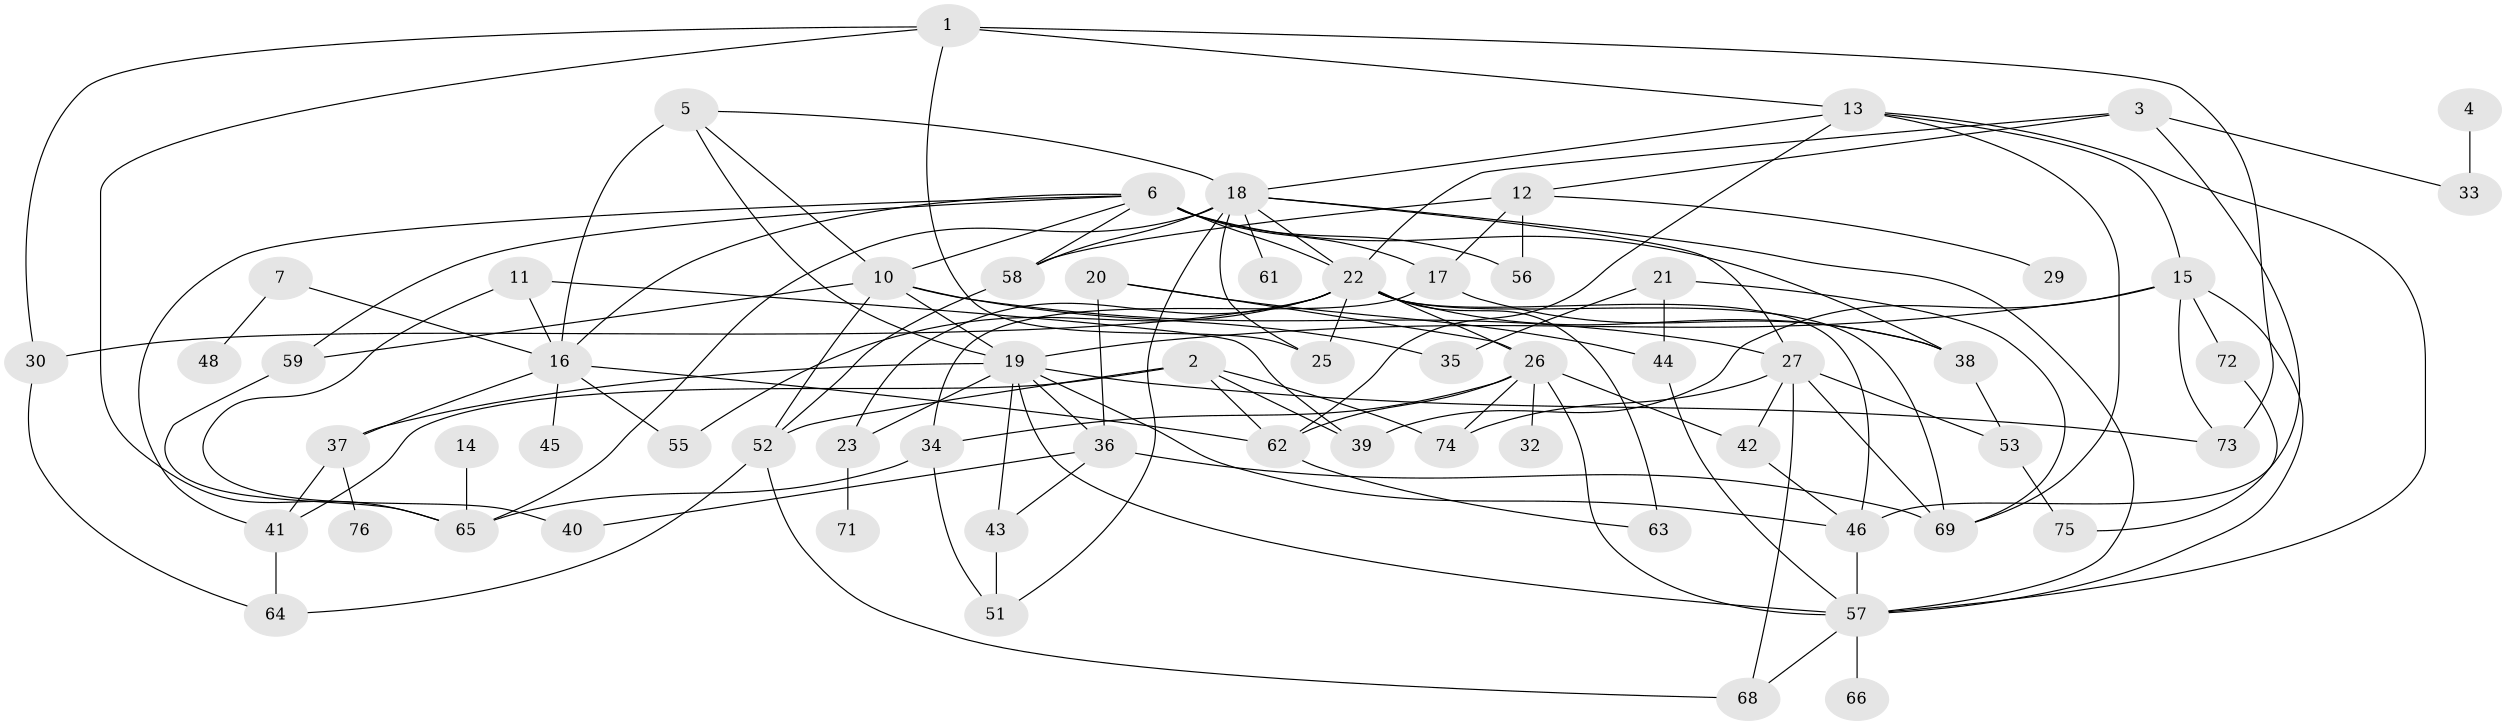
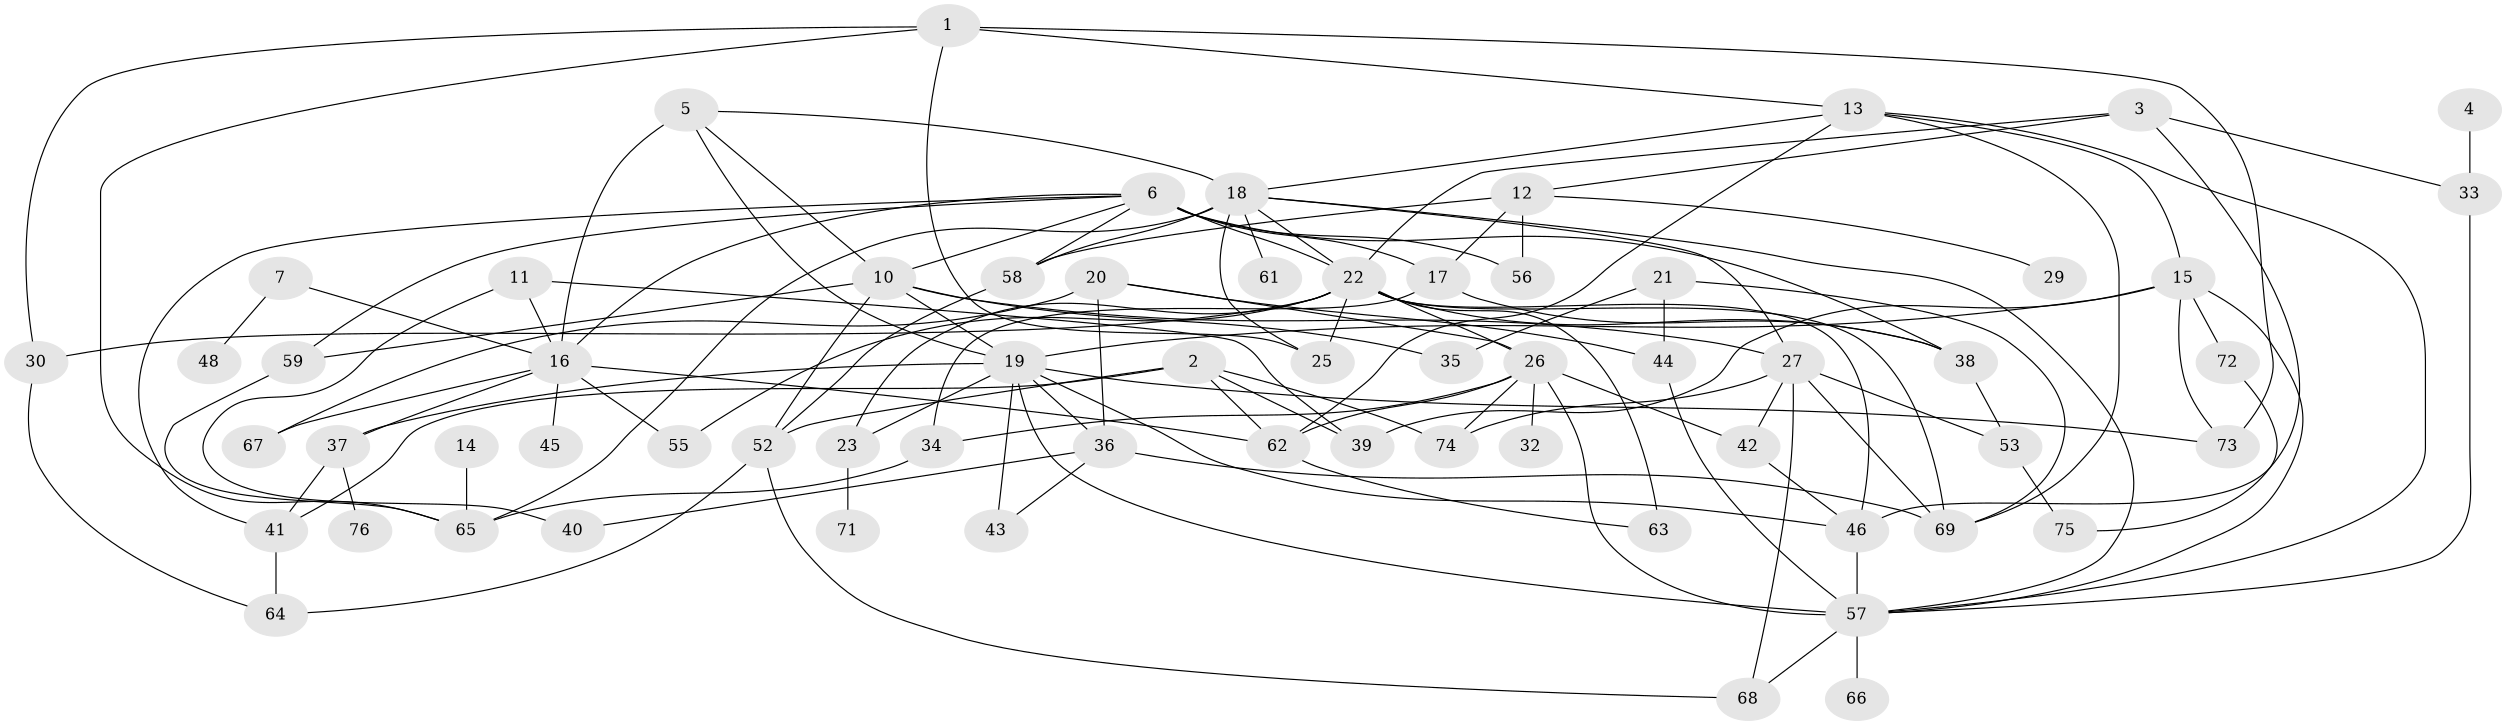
node "67": added
edge "33" -- "57": added
node "51": removed
